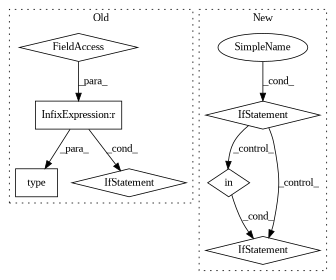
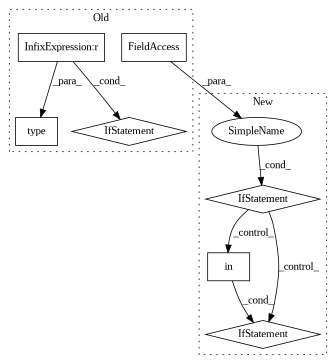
node "FieldAccess": shape diamond -> box
edge "FieldAccess" -> "InfixExpression:r": now "FieldAccess" -> "SimpleName"
node "in": shape diamond -> box
